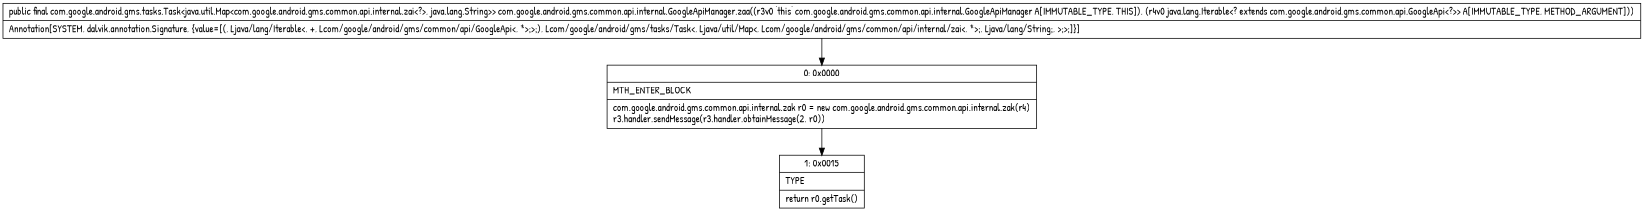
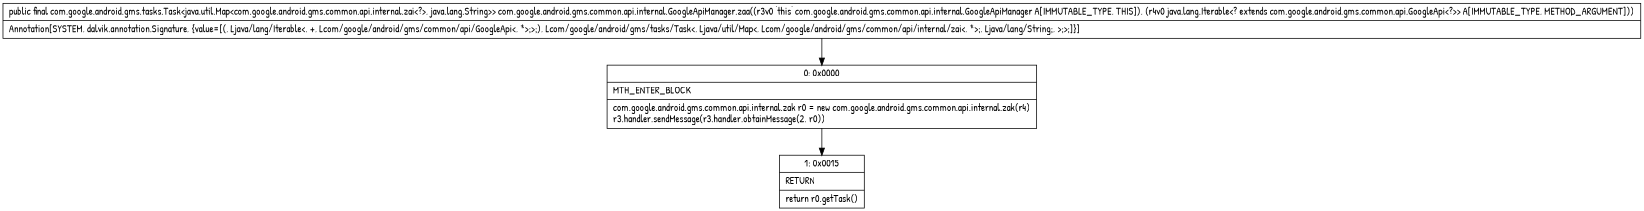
node "1: 0x0015": text "TYPE" -> "RETURN"
